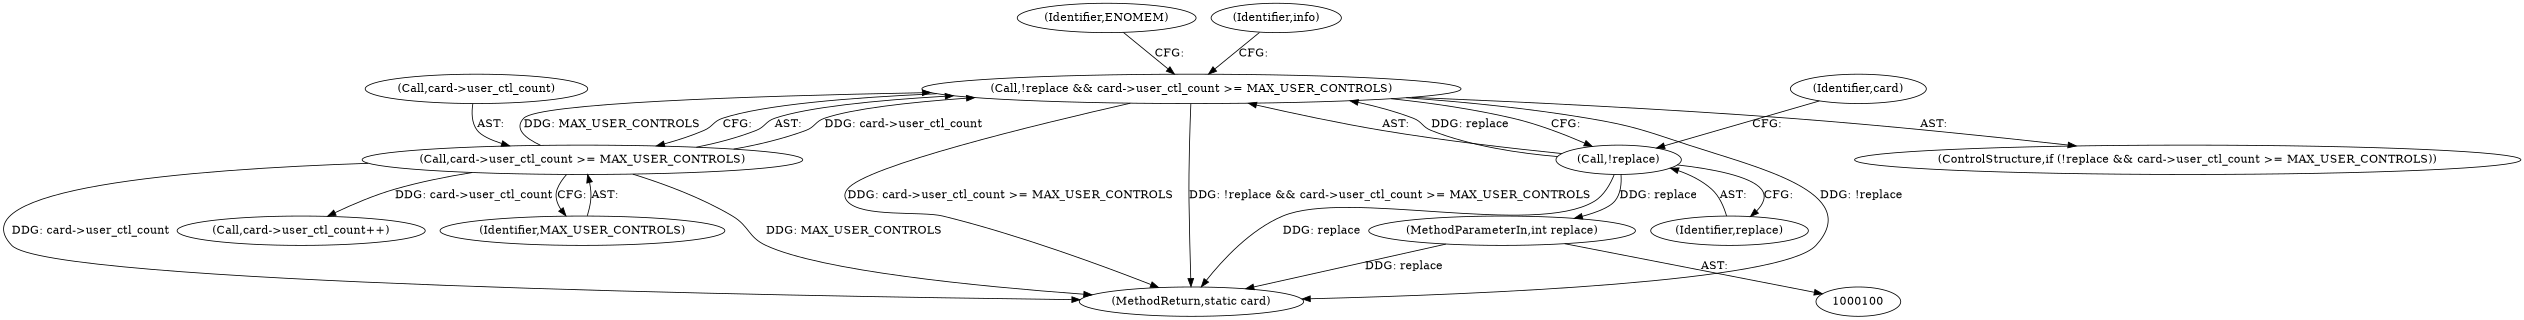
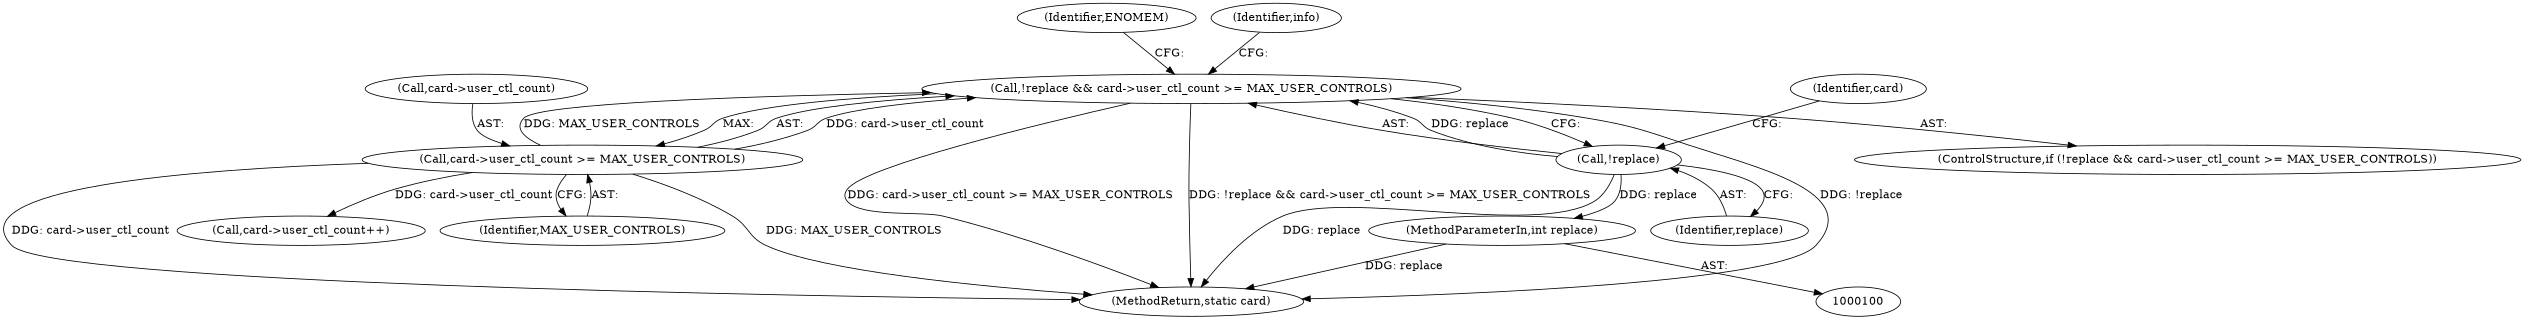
edge "(Call,!replace && card->user_ctl_count >= MAX_USER_CONTROLS)" -> "(Call,card->user_ctl_count >= MAX_USER_CONTROLS)": label "CFG: " -> "MAX: "
